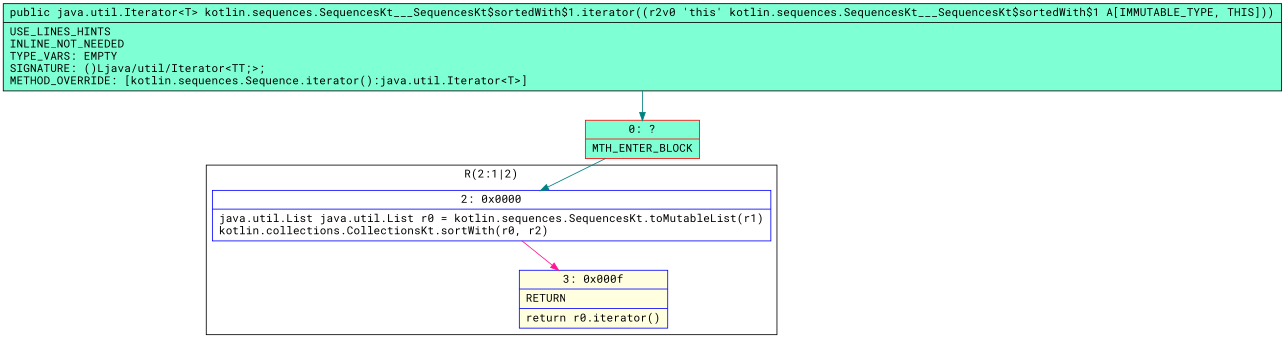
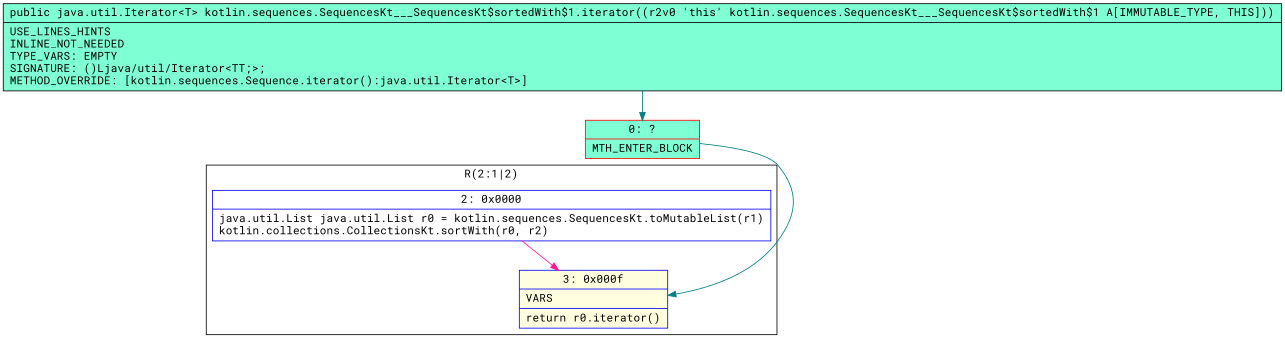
edge "0: ?" -> "2: 0x0000": now "0: ?" -> "3: 0x000f"
node "3: 0x000f": text "RETURN" -> "VARS"
